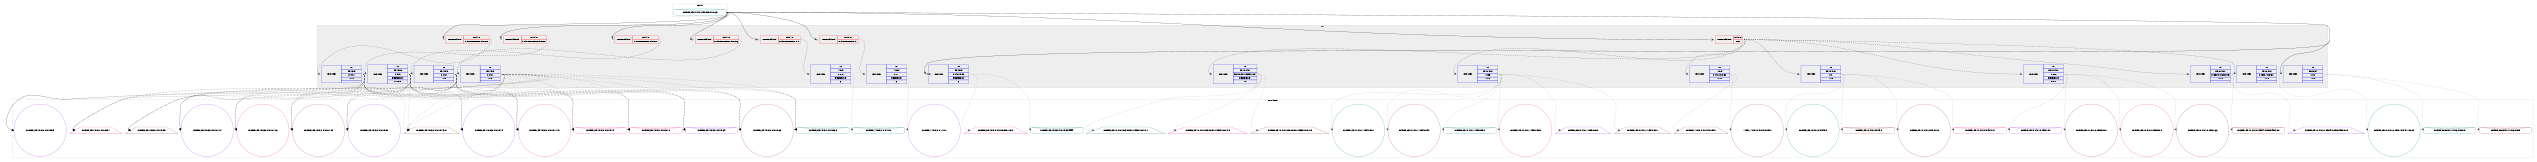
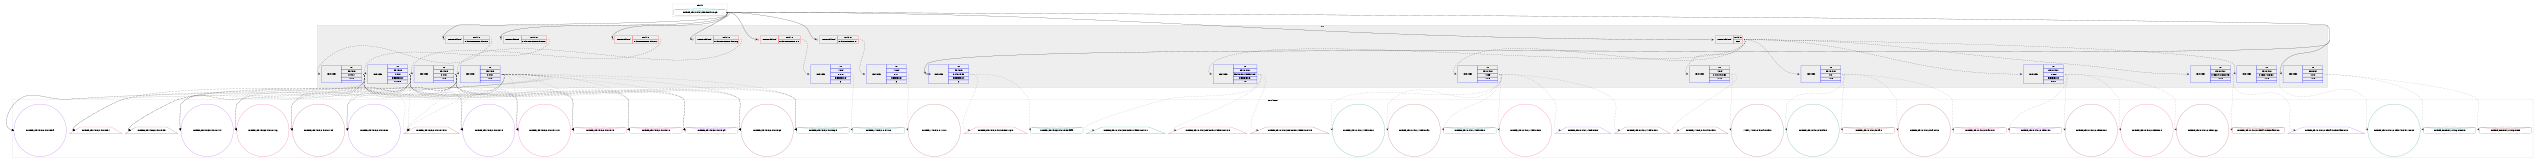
node "portage://dev-none/python-3.7.5": label "portage://dev-none/python-3.7.5" -> "portage://dev-lang/python-3.7.5"
node "portage://virtual/pypy-7.2.0": color purple -> brown
